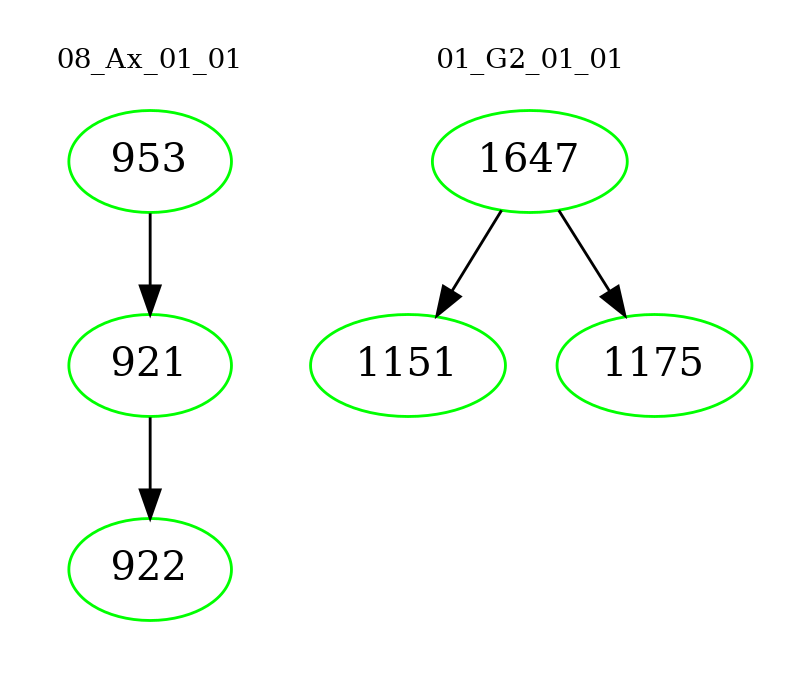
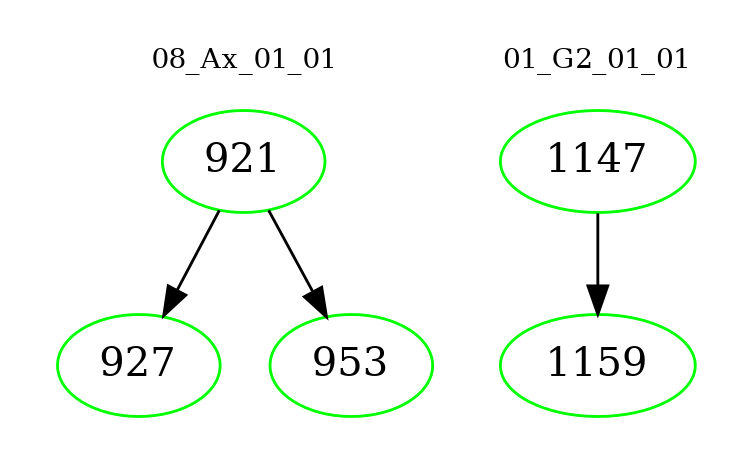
node "1647": label "1647" -> "1147"
edge "953" -> "921": reversed
node "1151": label "1151" -> "1159"
node "1175": removed
node "922": label "922" -> "927"
